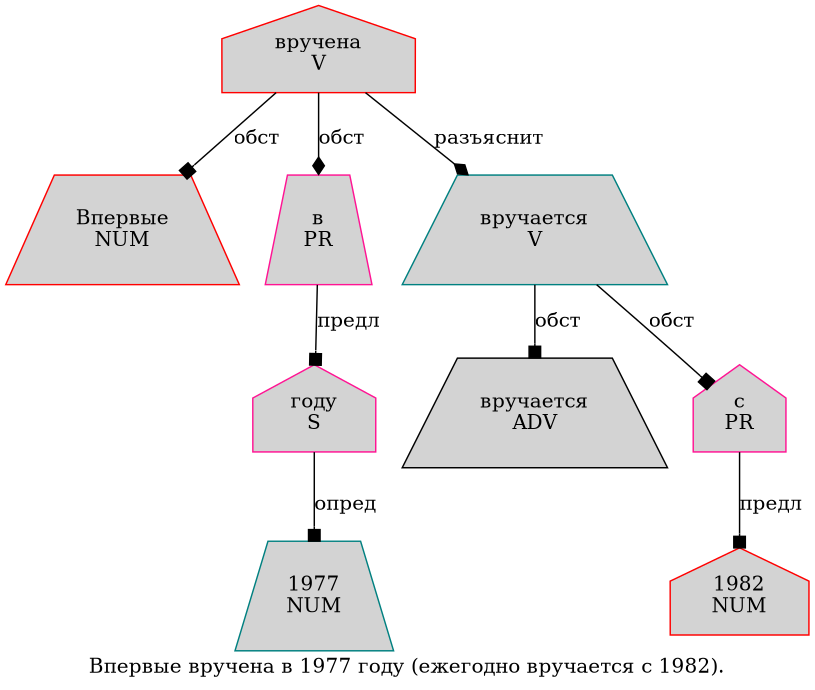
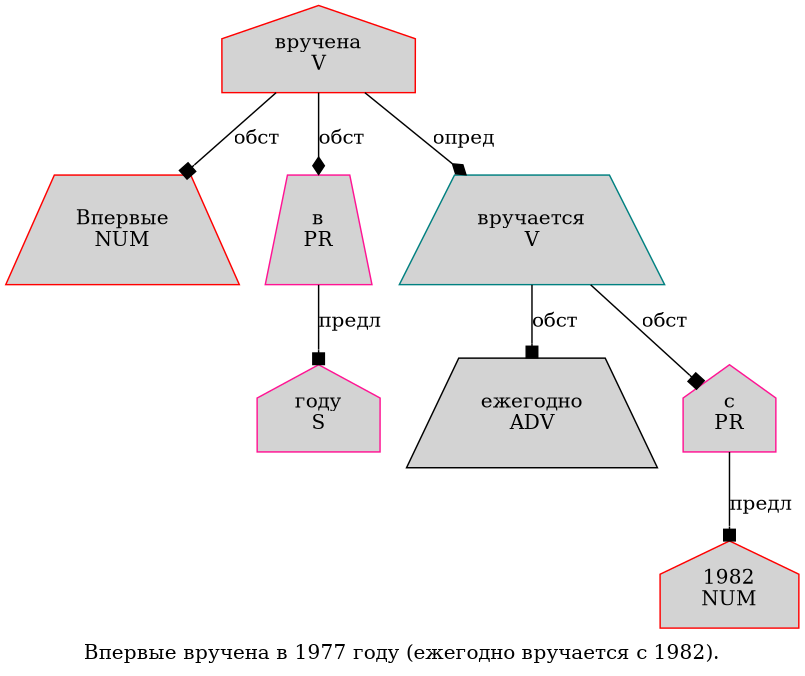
edge "вручена V" -> "вручается V": label "разъяснит" -> "опред"
node "вручается ADV": label "вручается ADV" -> "ежегодно ADV"
node "1977 NUM": removed
